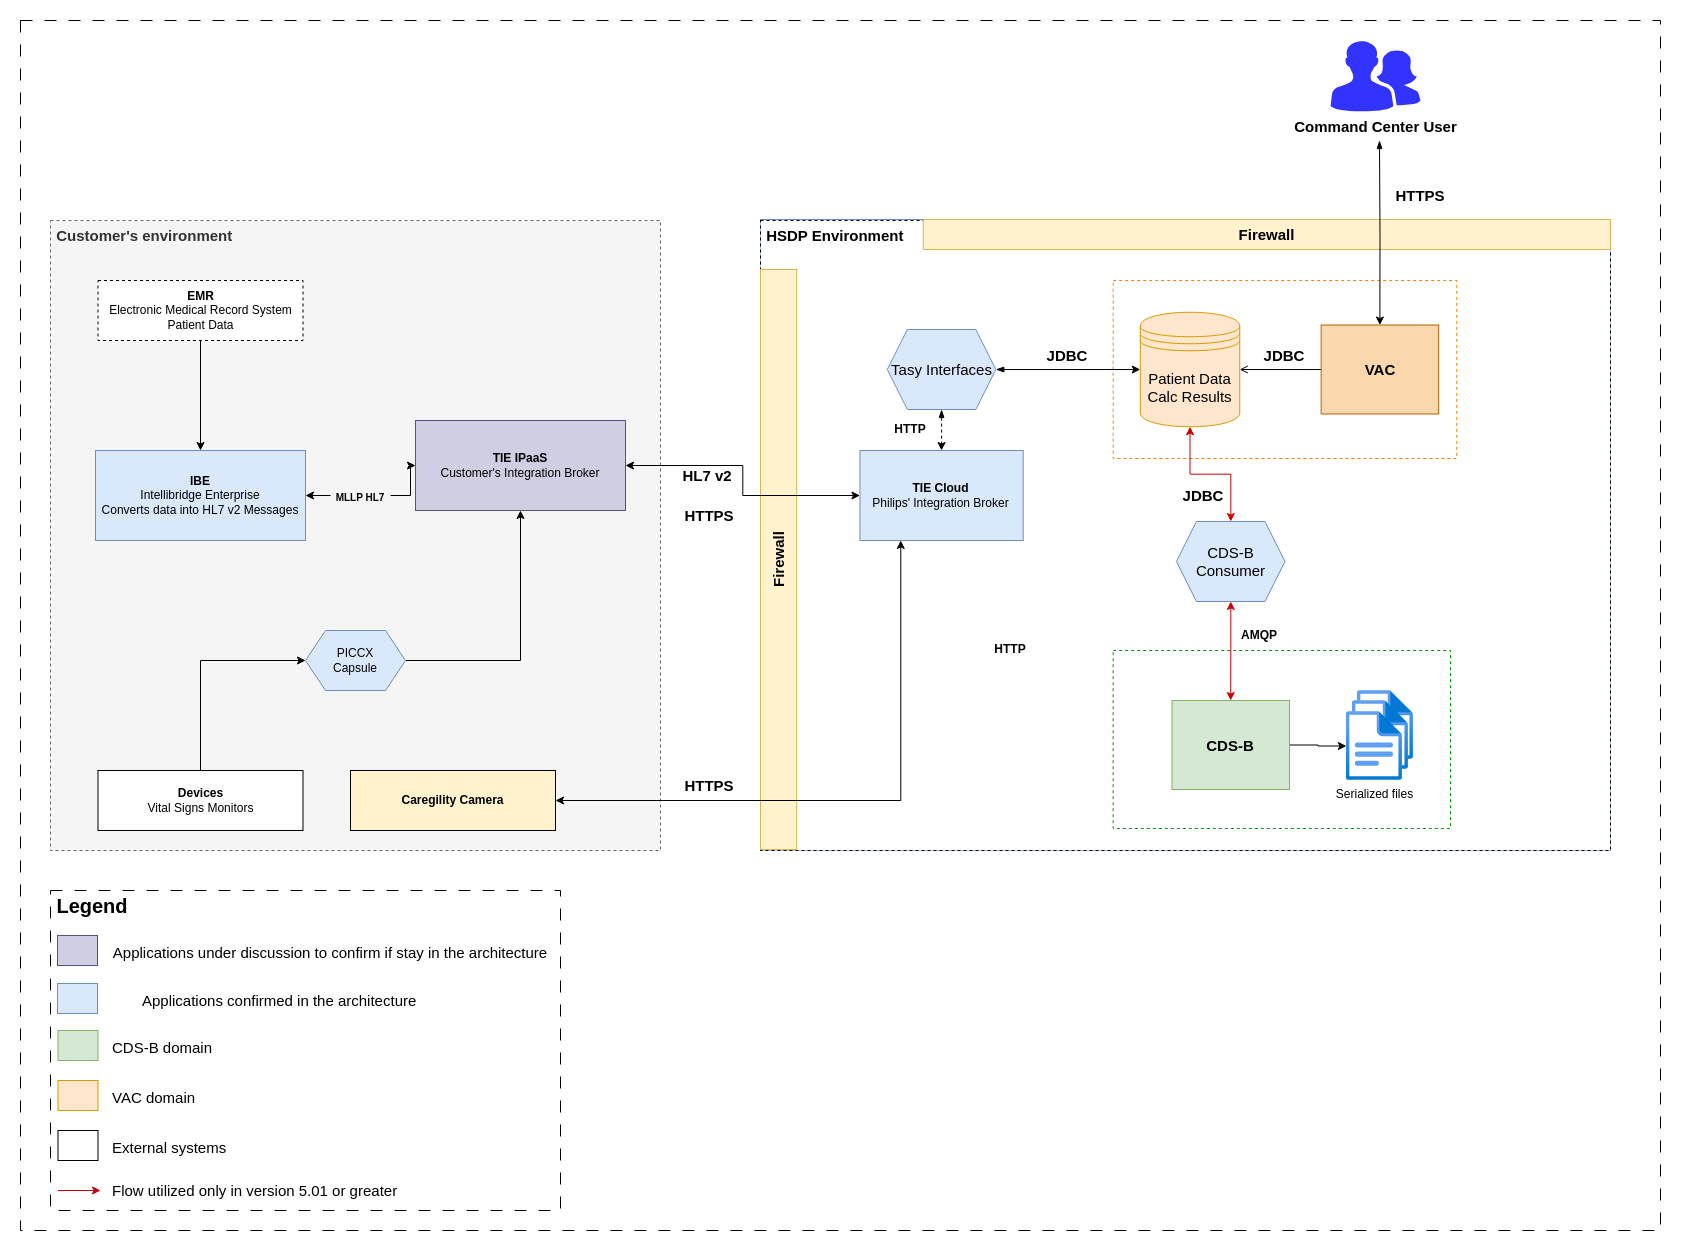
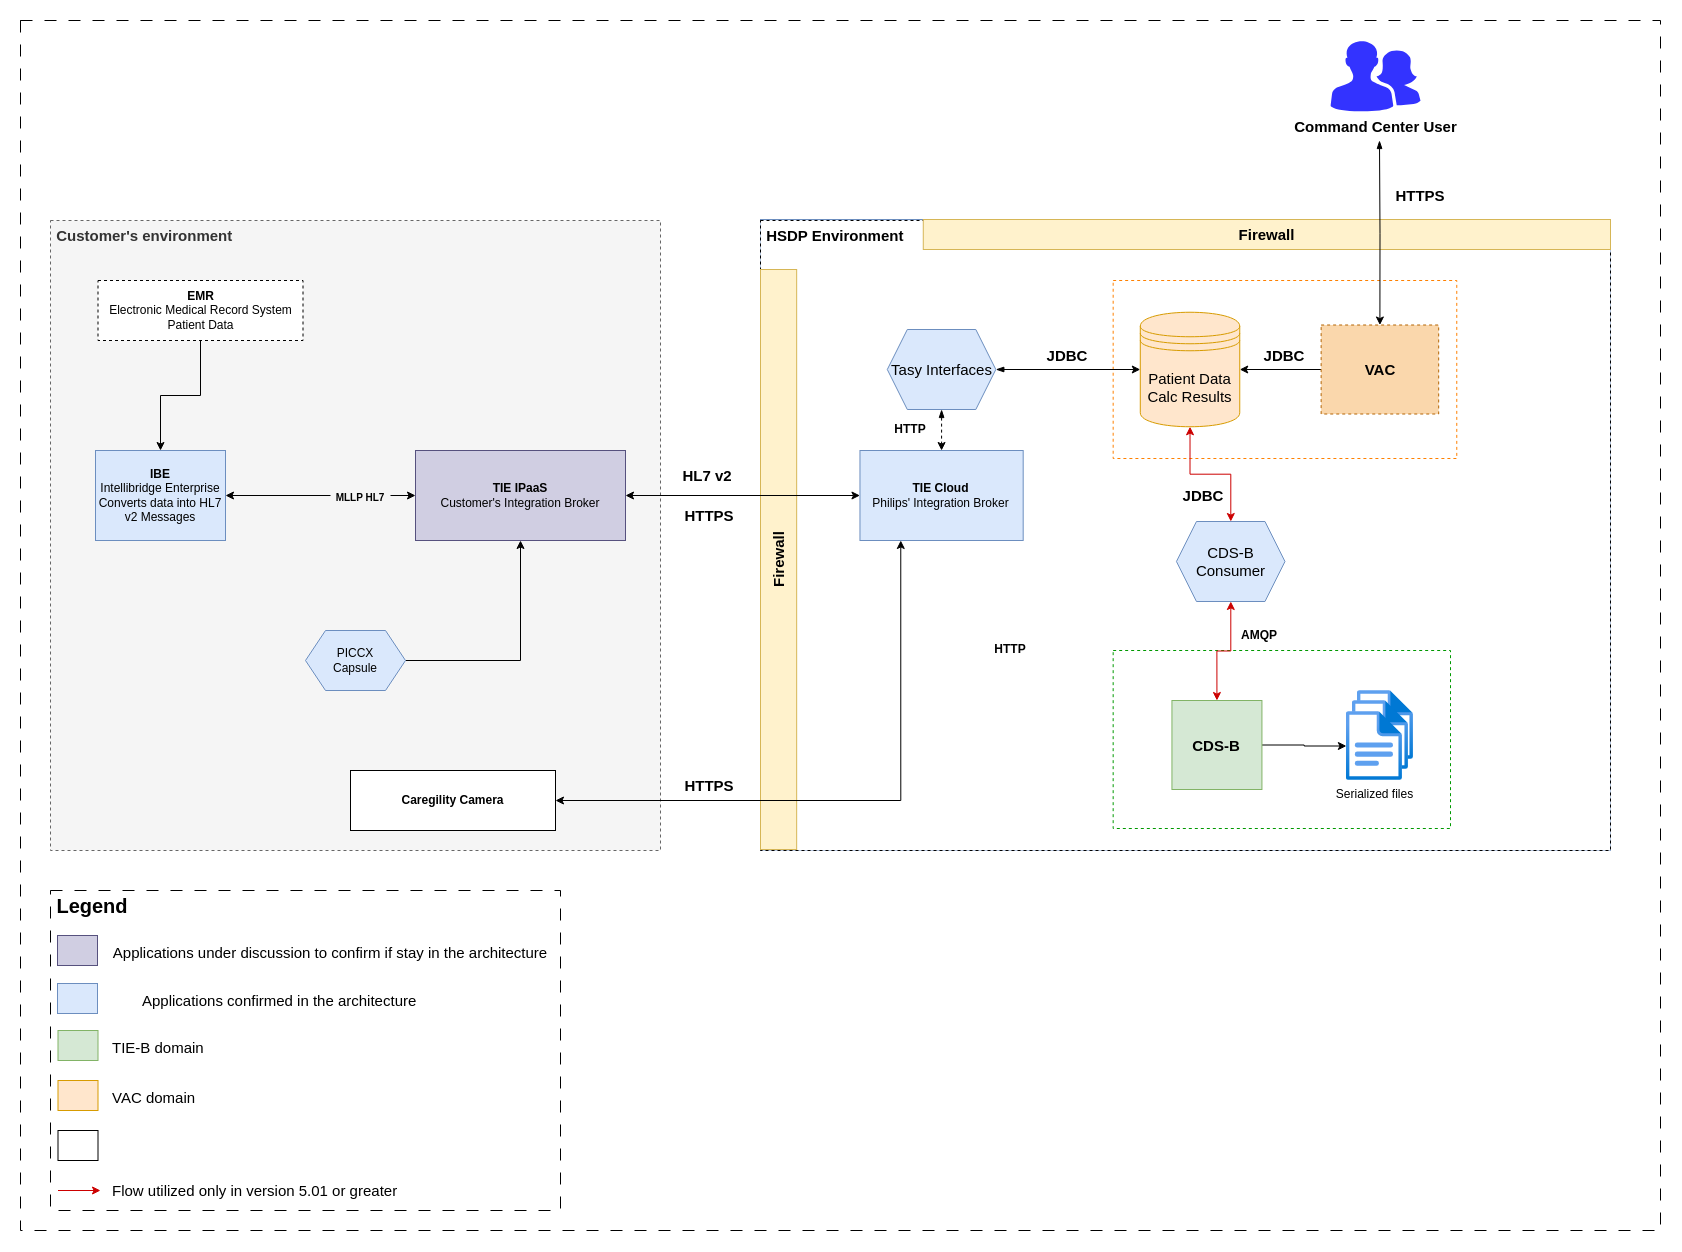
edge "VAC" -> "Patient Data Calc Results": arrowhead open -> classic
node "VAC": style solid -> dashed
node "TIE IPaaS Customer's Integration Broker": moved (521, 466) -> (521, 496)
node "IBE Intellibridge Enterprise Converts data into HL7 v2 Messages": size 210x90 -> 130x90
edge "Devices Vital Signs Monitors" -> "PICCX Capsule": removed
node "CDS-B": size 118x89 -> 90x89
node "Devices Vital Signs Monitors": removed
node "Caregility Camera": fillcolor #fff2cc -> #ffffff
node "CDS-B domain": label "CDS-B domain" -> "TIE-B domain"
node "External systems": removed
